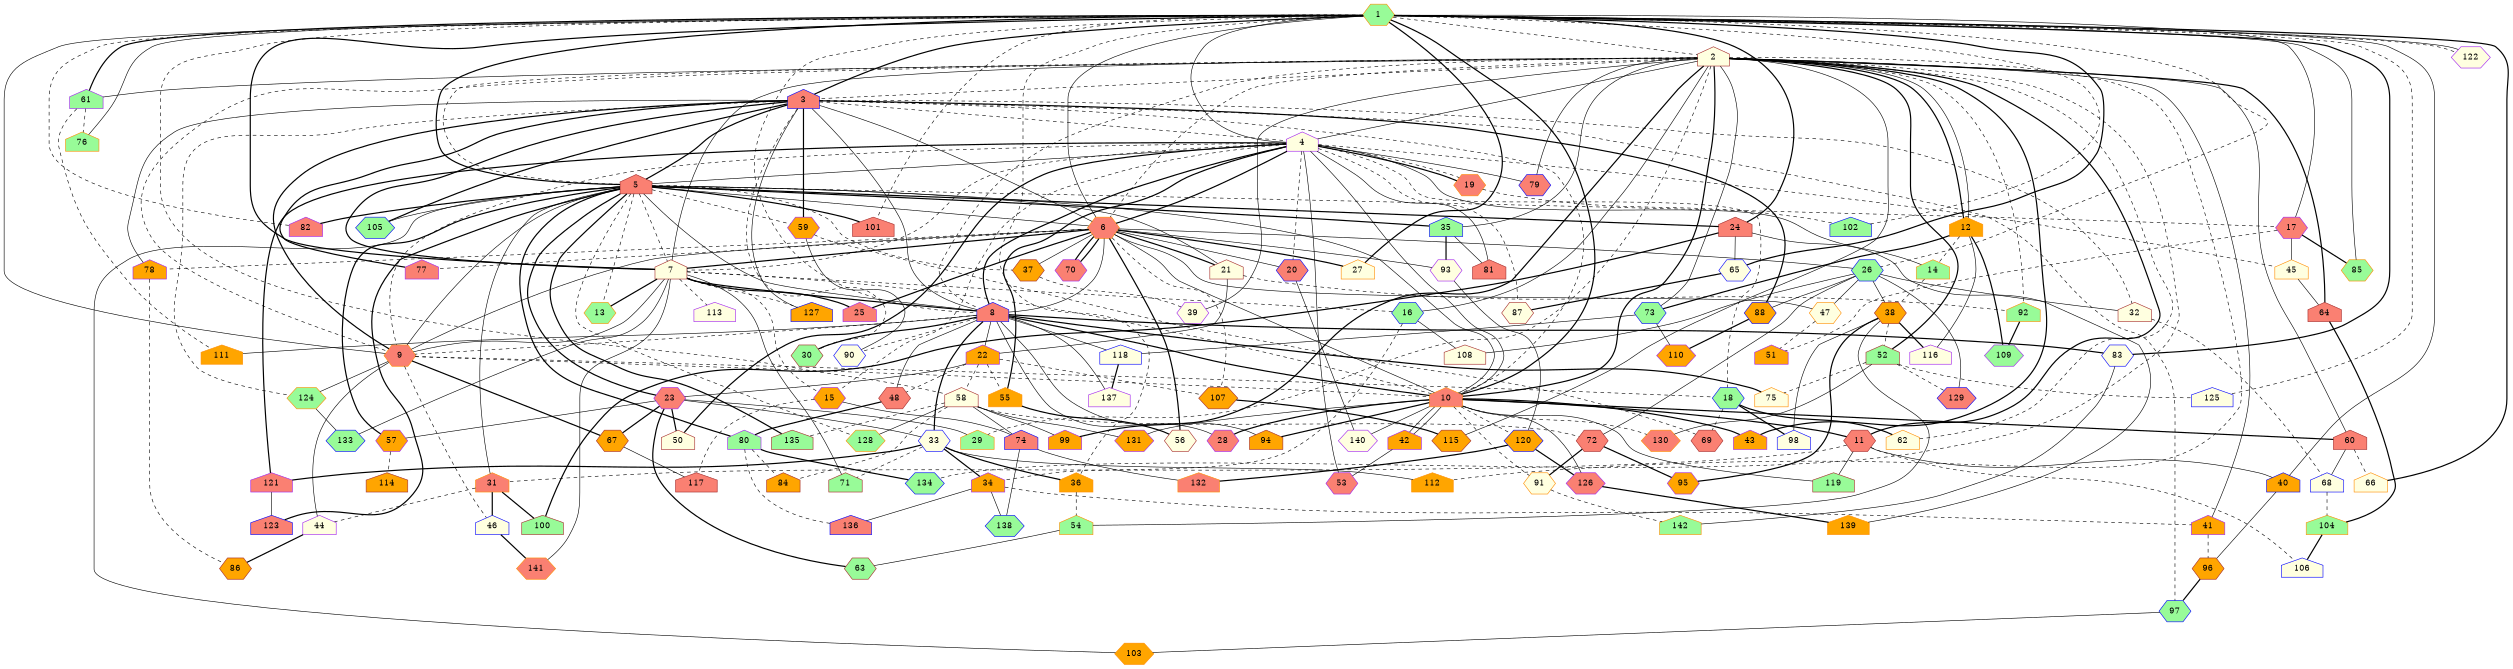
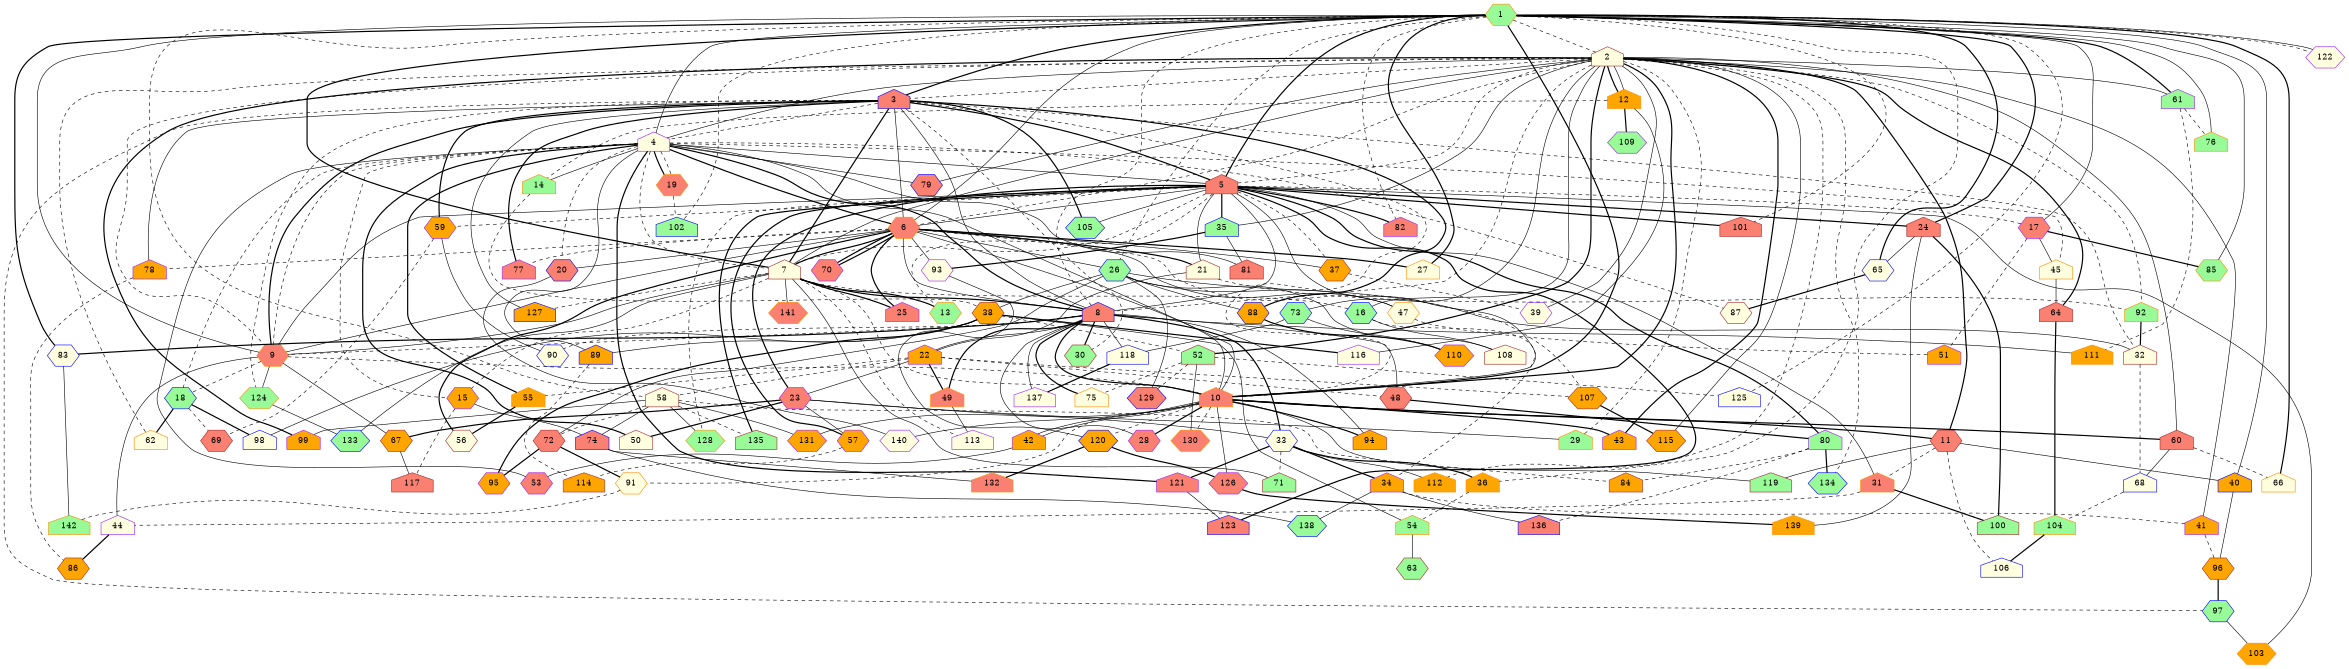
edge "12" -- "73": removed
edge "92" -- "109": now "92" -- "32"
node "89": added
edge "9" -- "67": style bold -> solid
node "49": added
edge "23" -- "63": removed
node "46": removed
